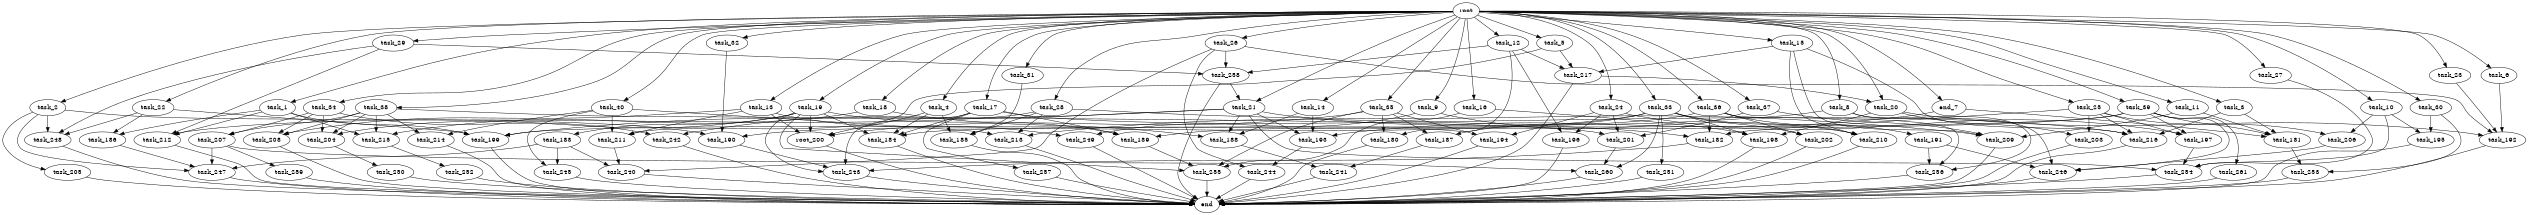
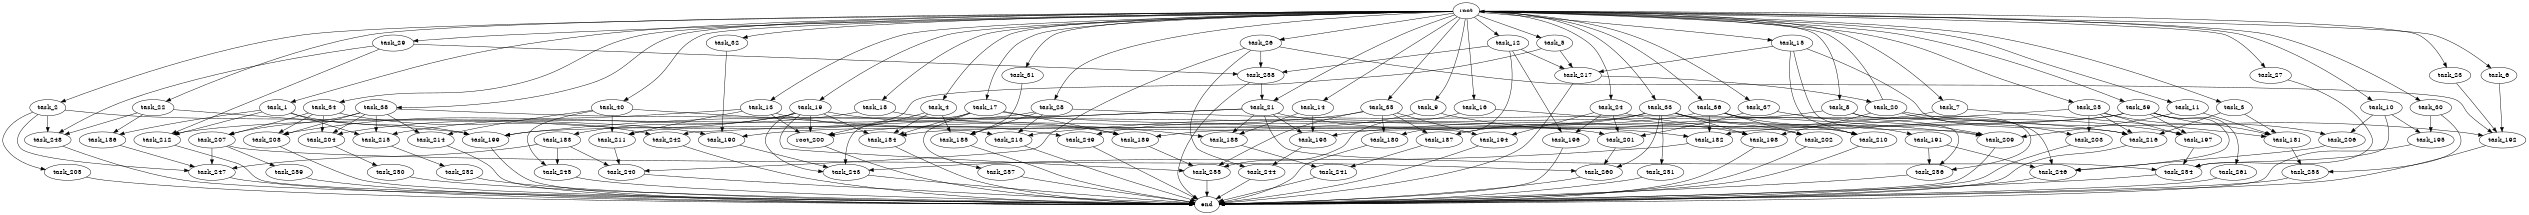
edge "root" -> "task_20": reversed
node "end_7": label "end_7" -> "task_7"
